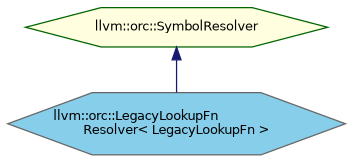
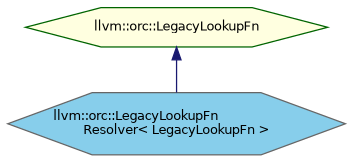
node "llvm::orc::SymbolResolver": label "llvm::orc::SymbolResolver" -> "llvm::orc::LegacyLookupFn"
